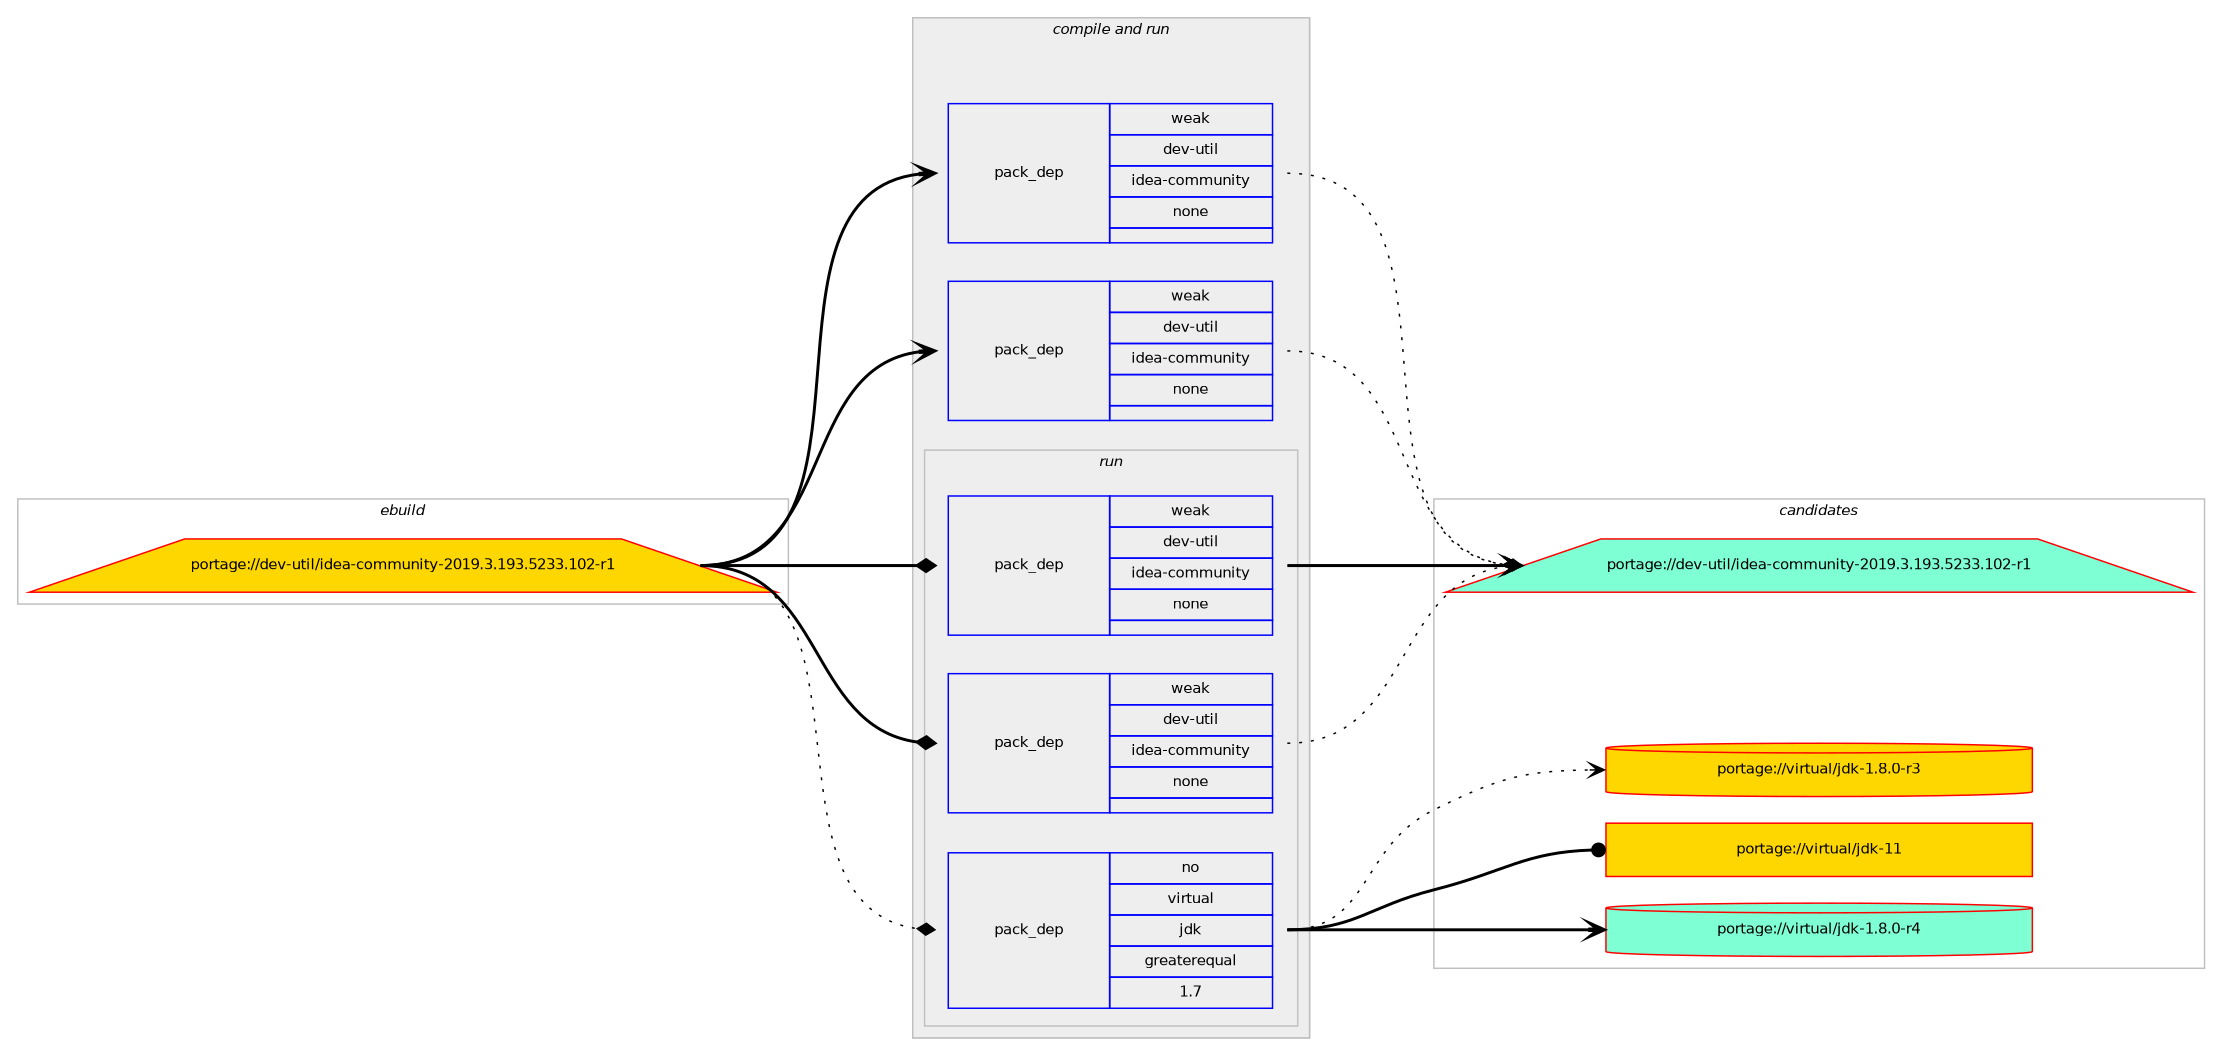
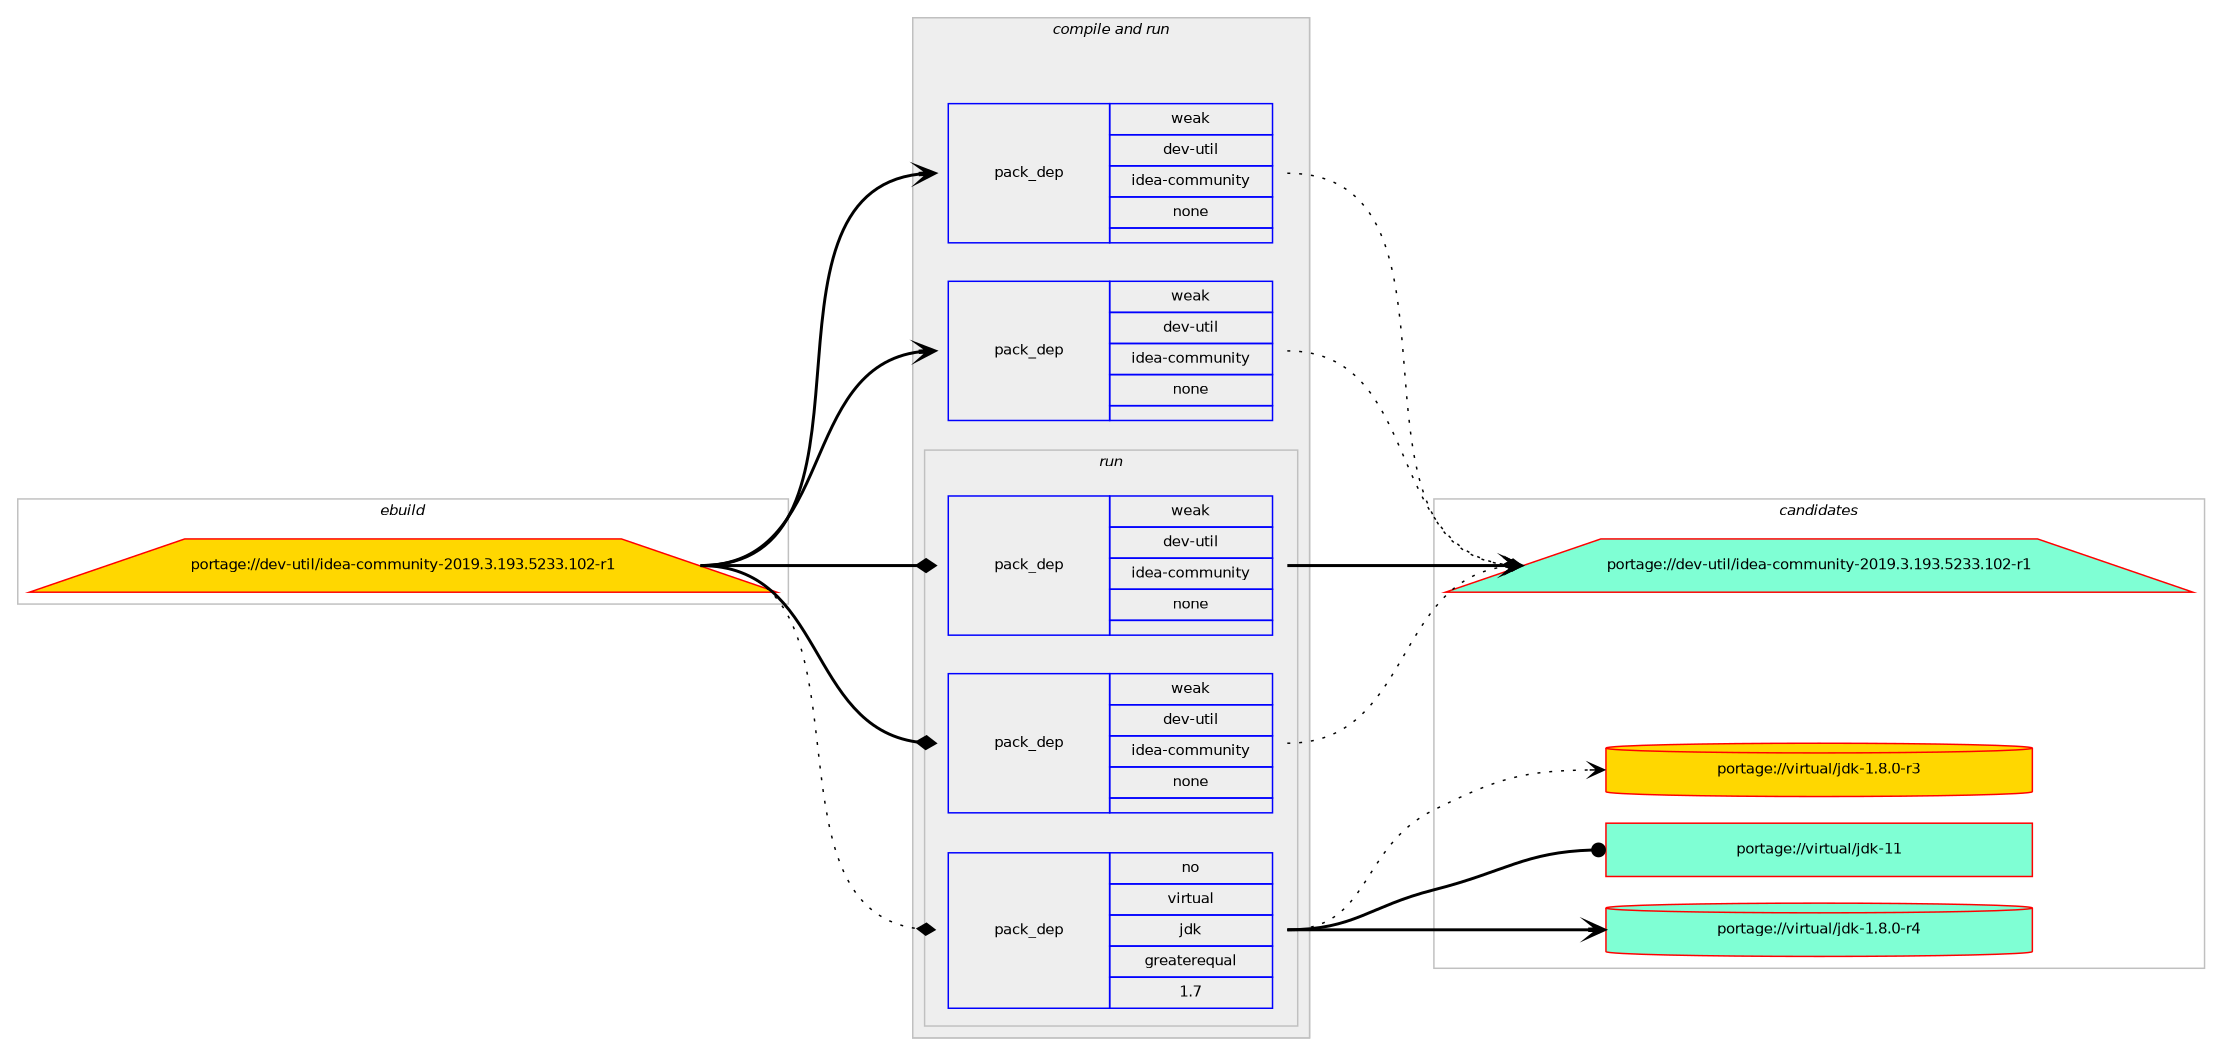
node "portage://virtual/jdk-11": fillcolor gold -> aquamarine
